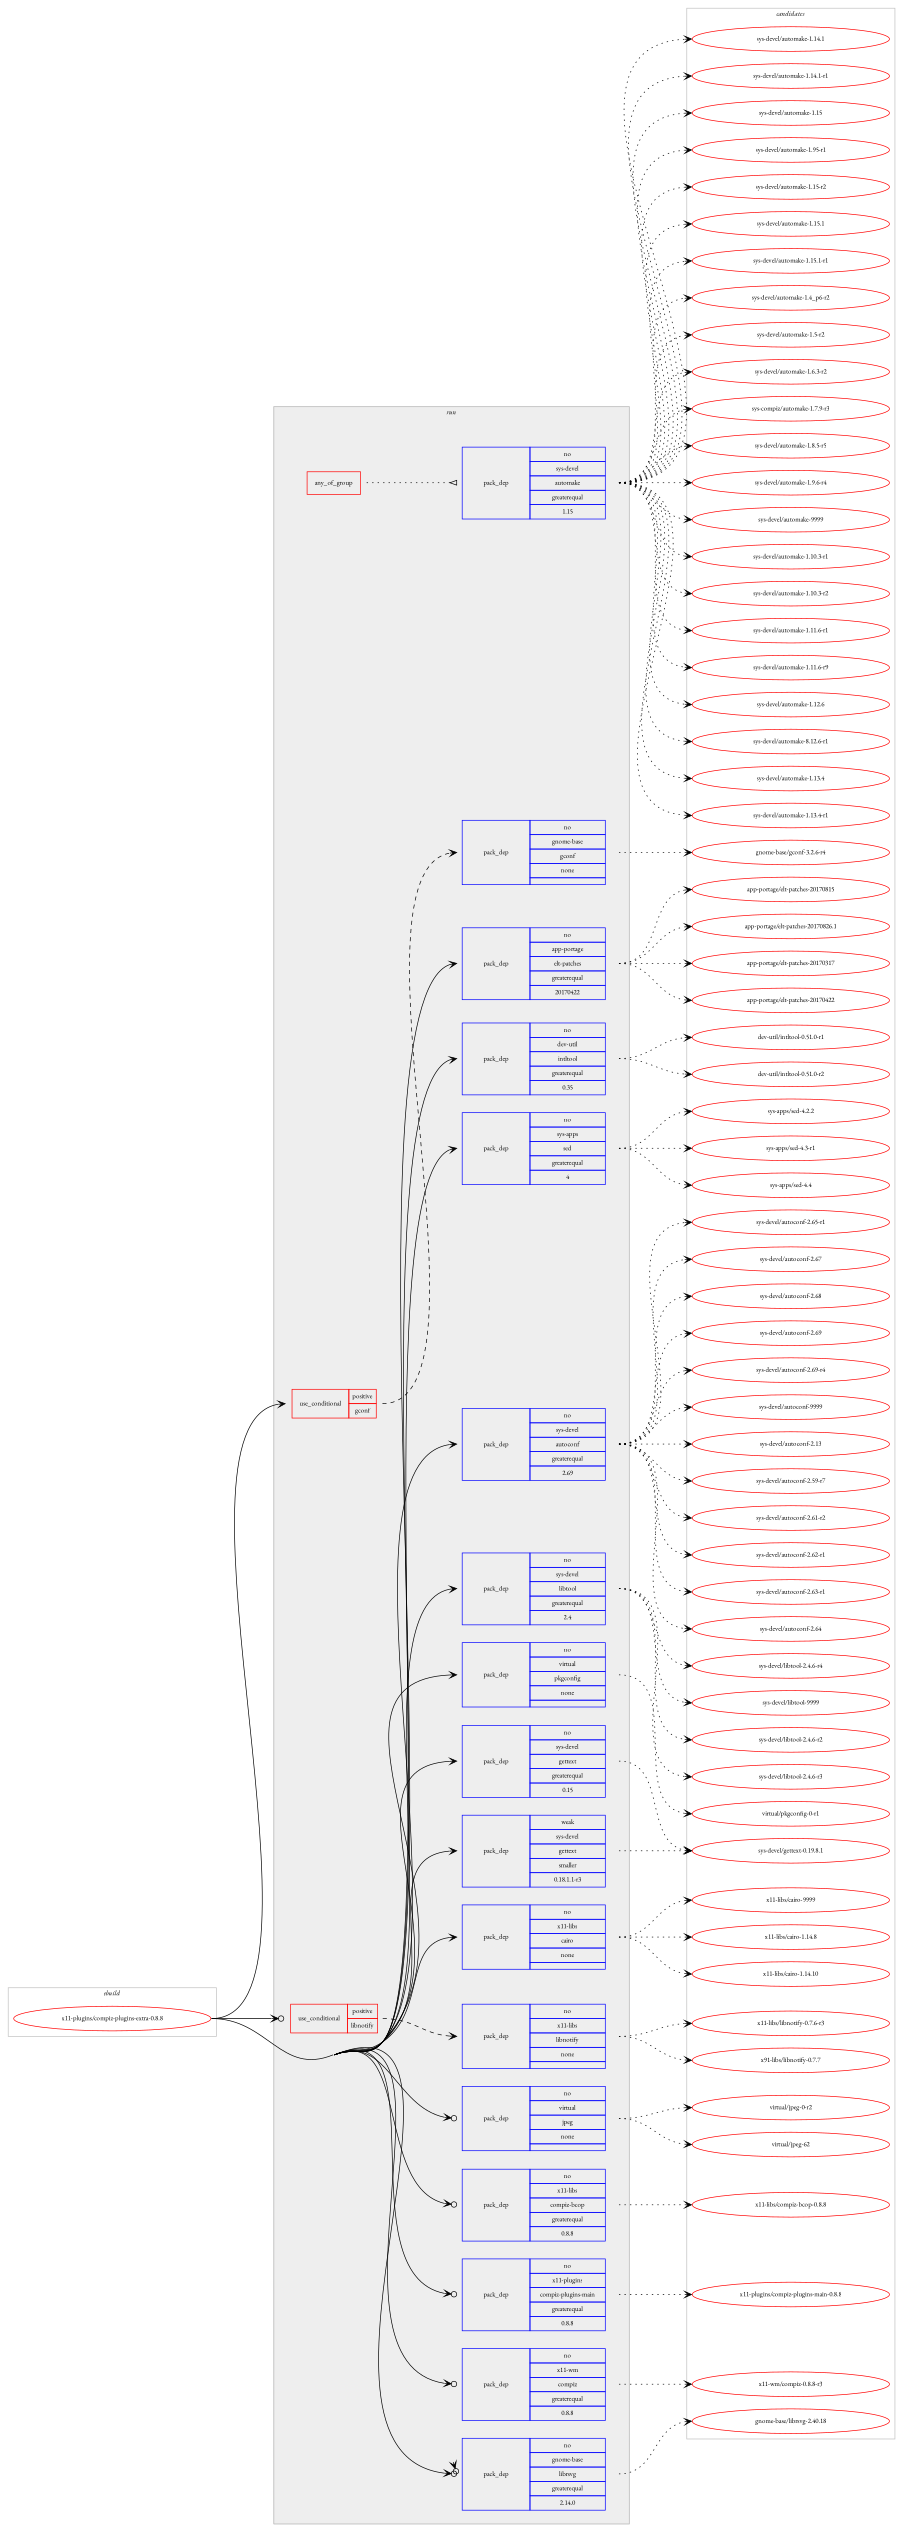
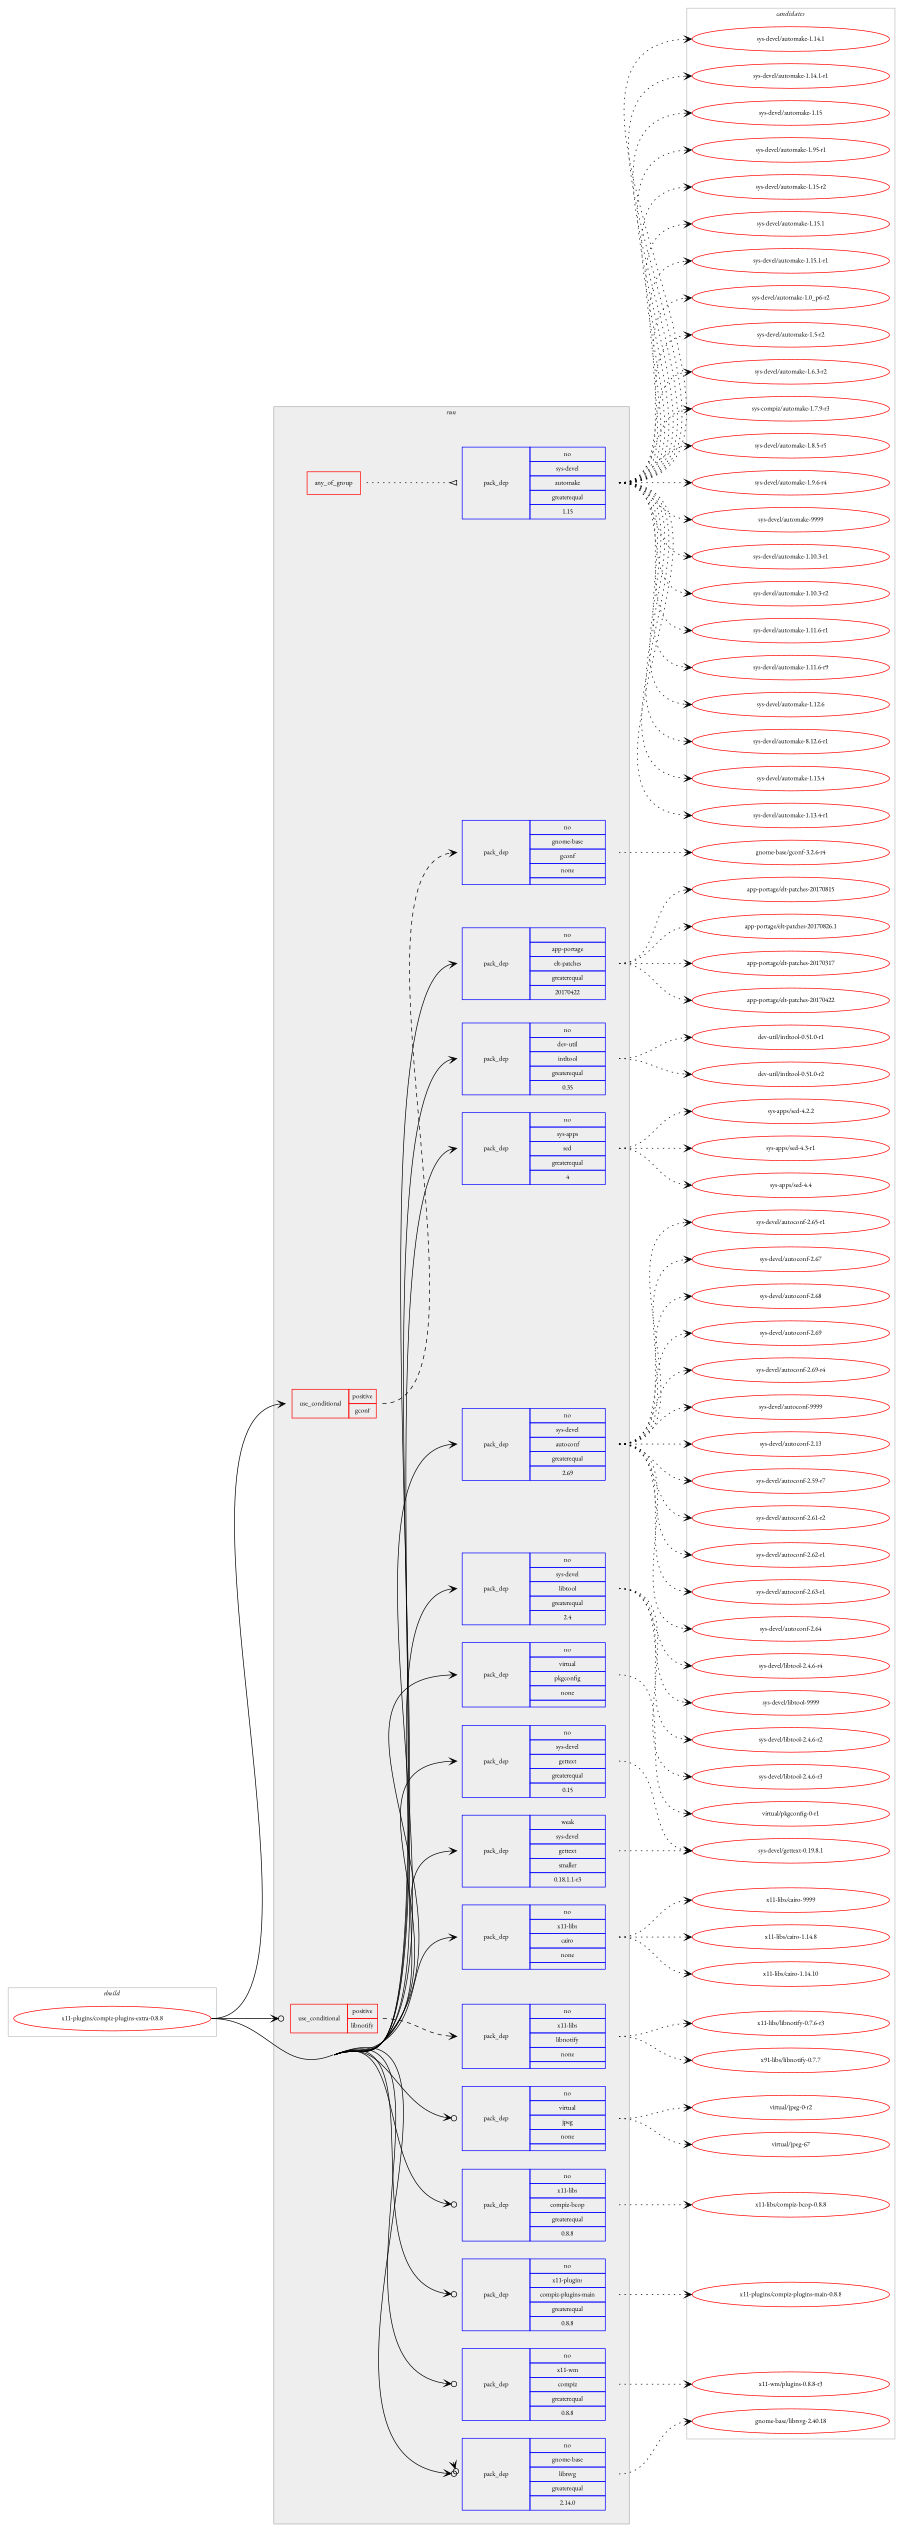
node "sys-devel/automake-1.4_p6-r2": label "sys-devel/automake-1.4_p6-r2" -> "sys-devel/automake-1.0_p6-r2"
node "virtual/jpeg-62": label "virtual/jpeg-62" -> "virtual/jpeg-67"
node "x11-wm/compiz-0.8.8-r3": label "x11-wm/compiz-0.8.8-r3" -> "x11-wm/plugins-0.8.8-r3"
